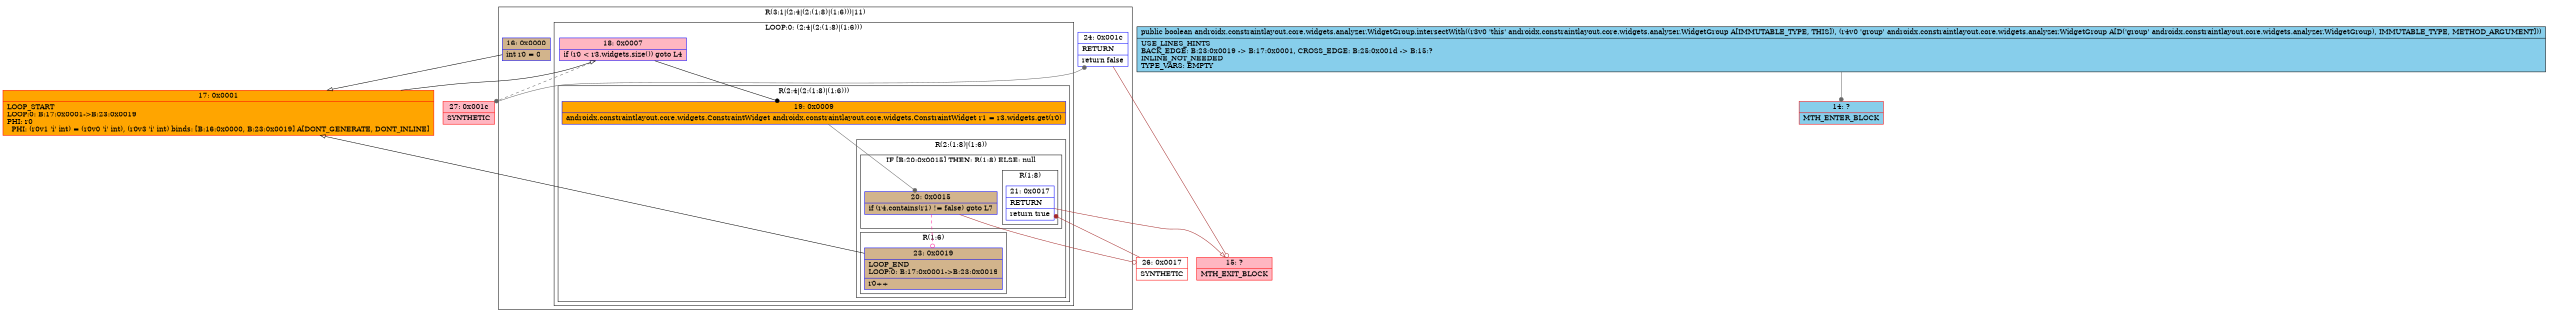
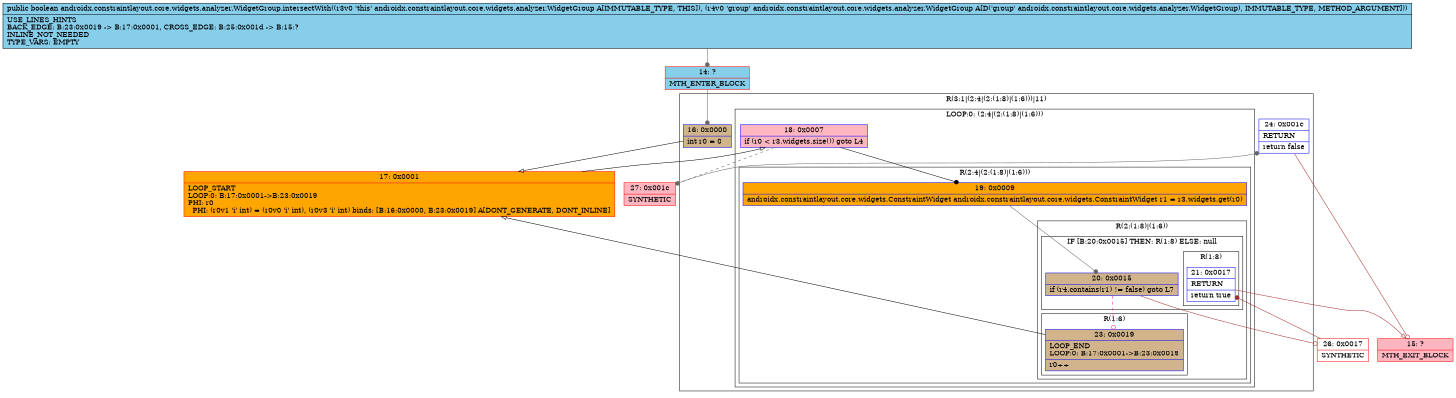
edge "14: ?" -> "16: 0x0000": added
